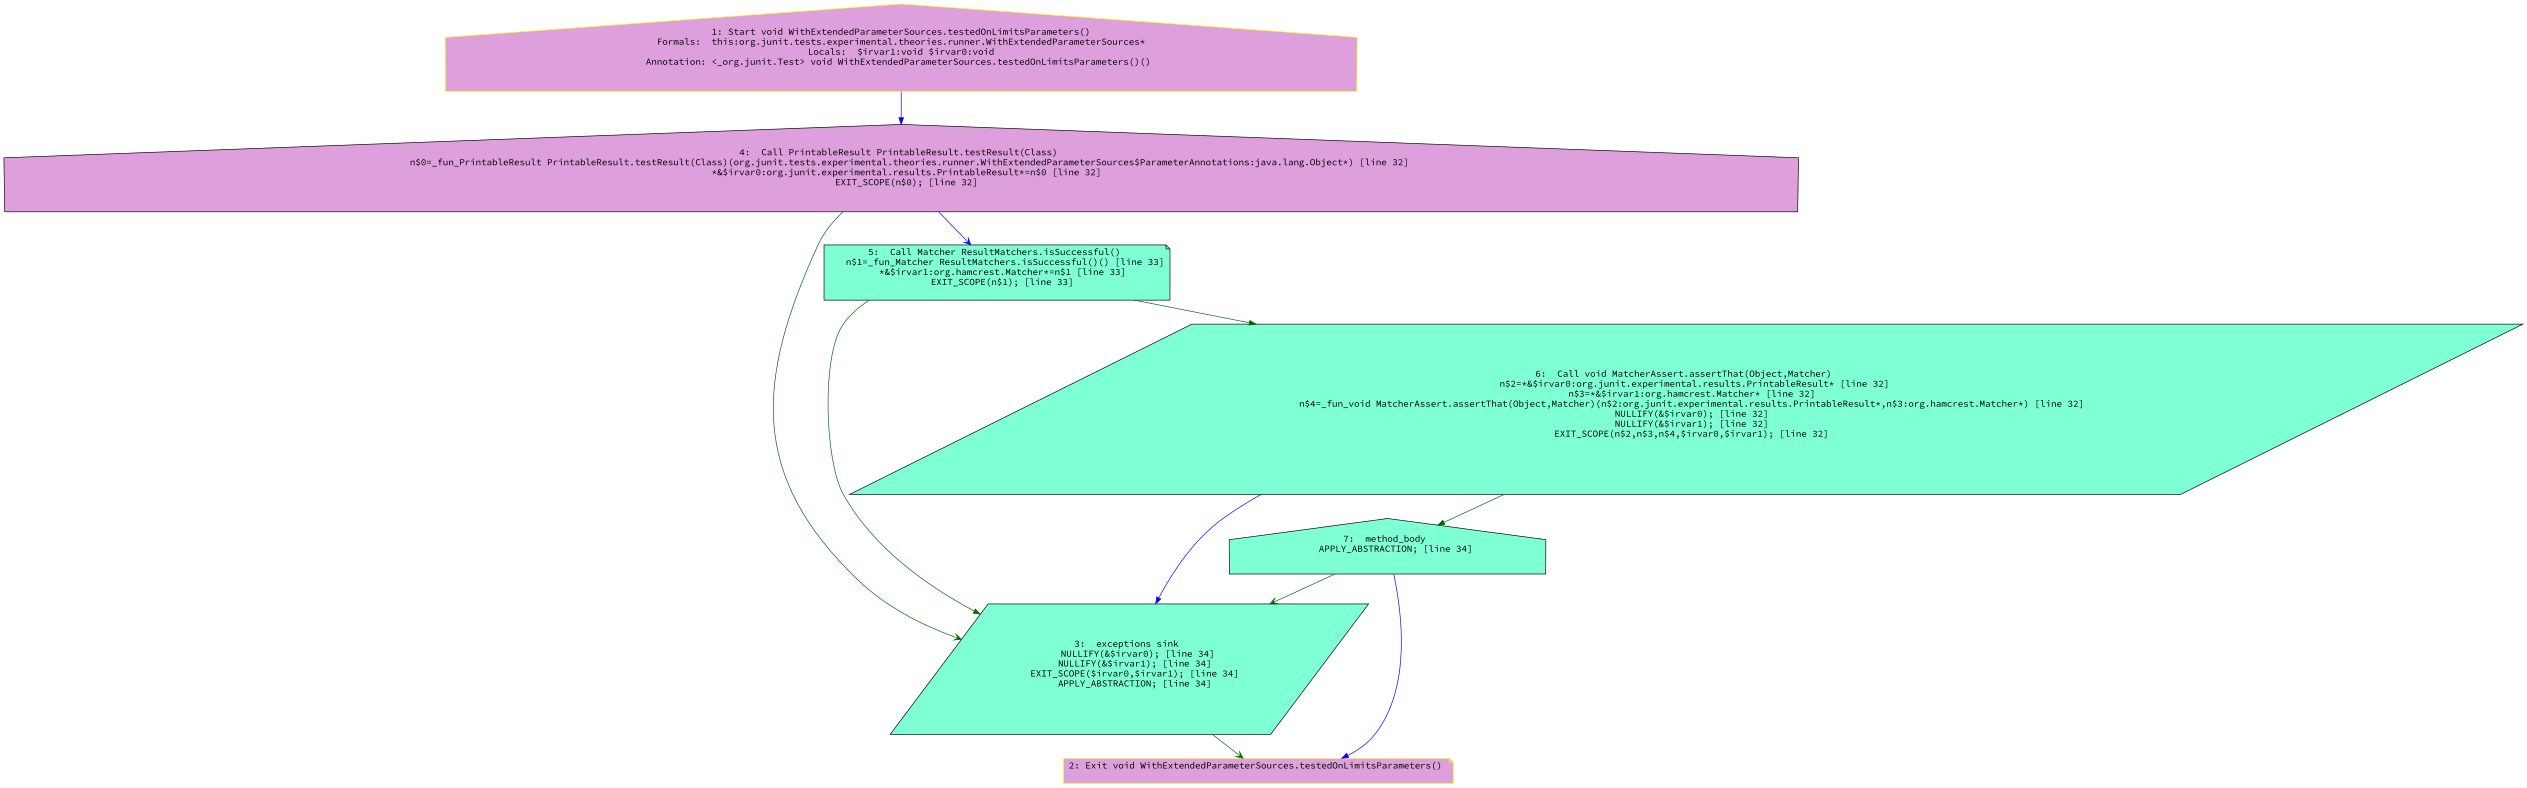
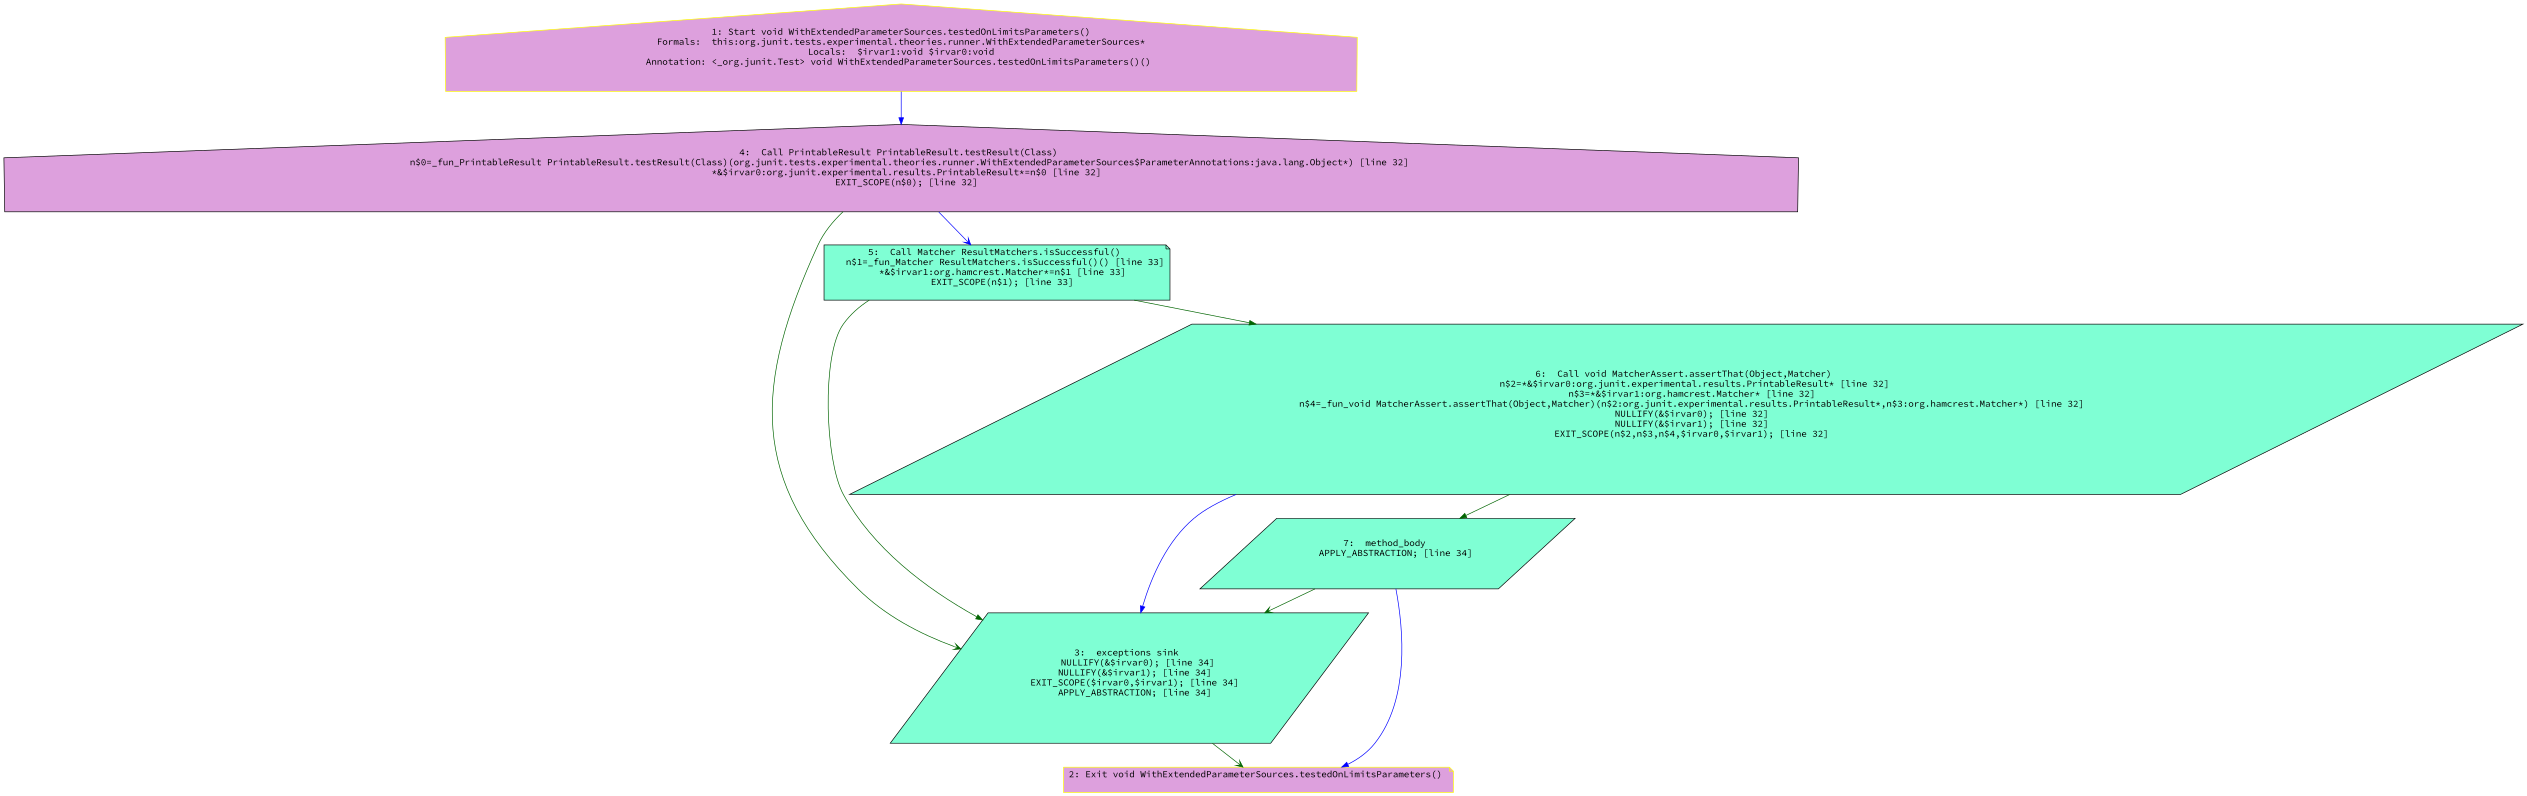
node "7:  method_body APPLY_ABSTRACTION; [line 34]": shape house -> parallelogram
